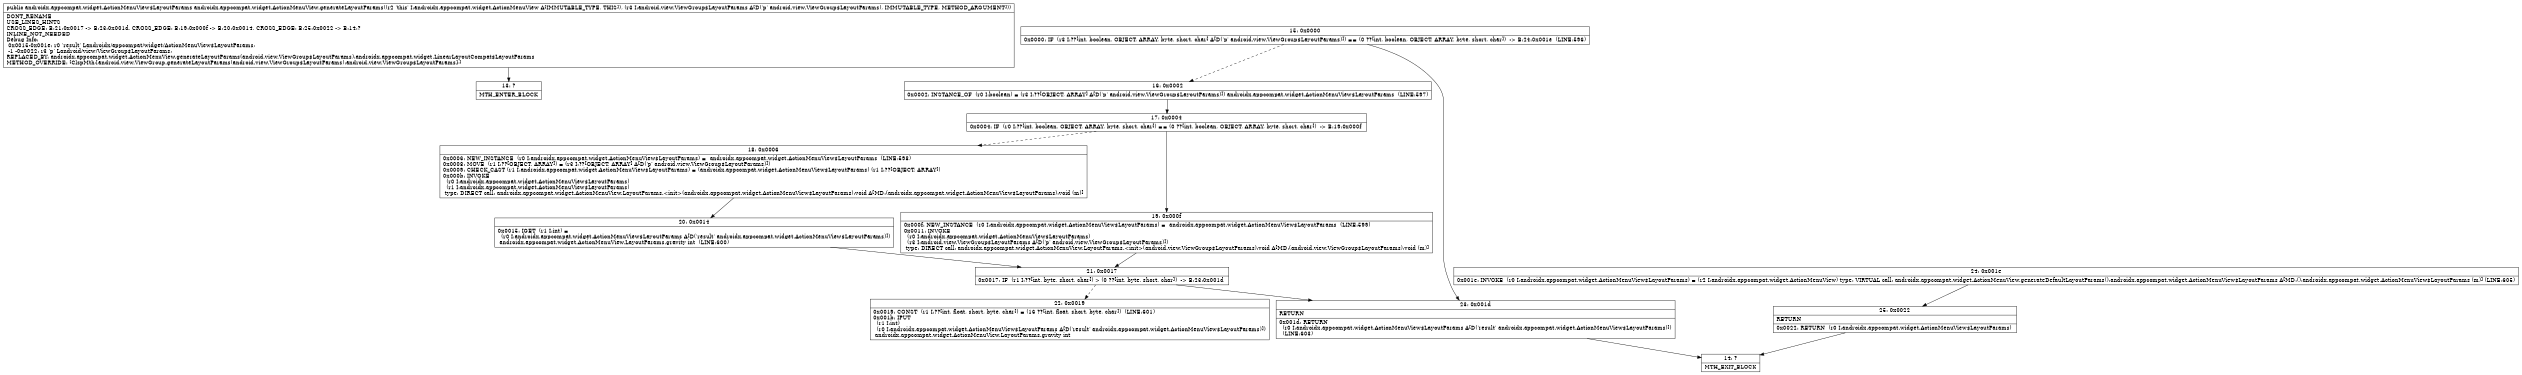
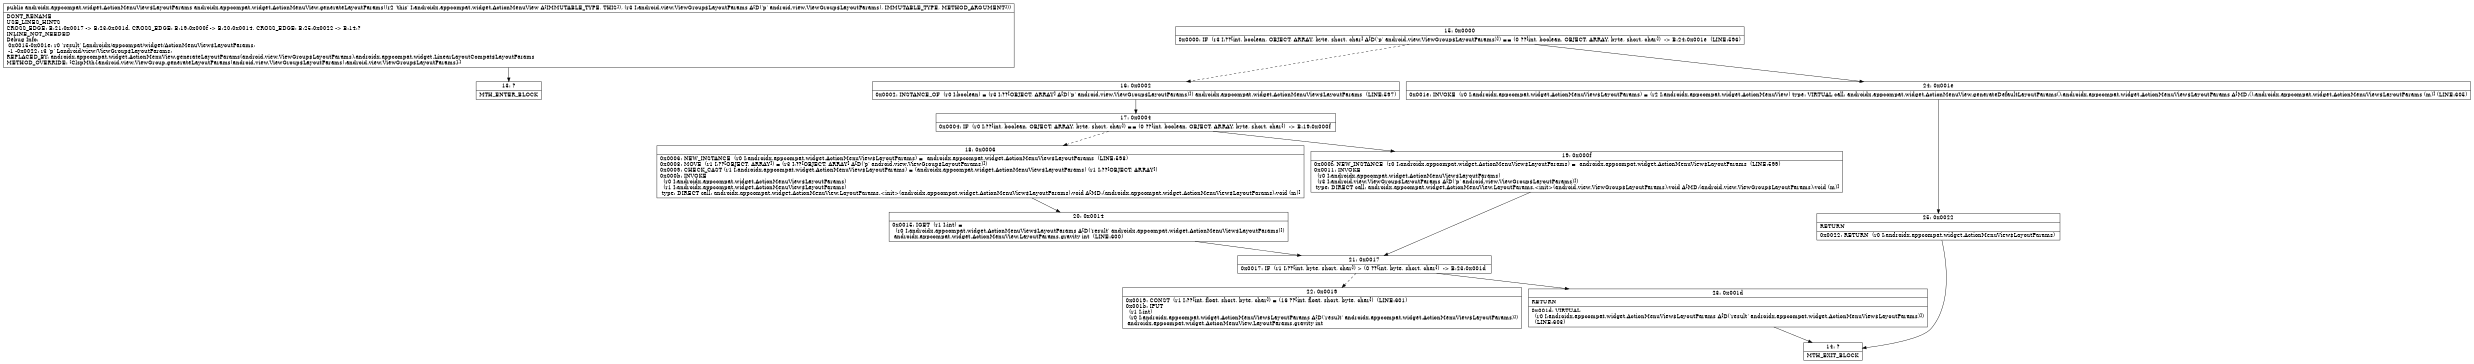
edge "15: 0x0000" -> "23: 0x001d": now "15: 0x0000" -> "24: 0x001e"
node "23: 0x001d": text "0x001d: RETURN" -> "0x001d: VIRTUAL"
